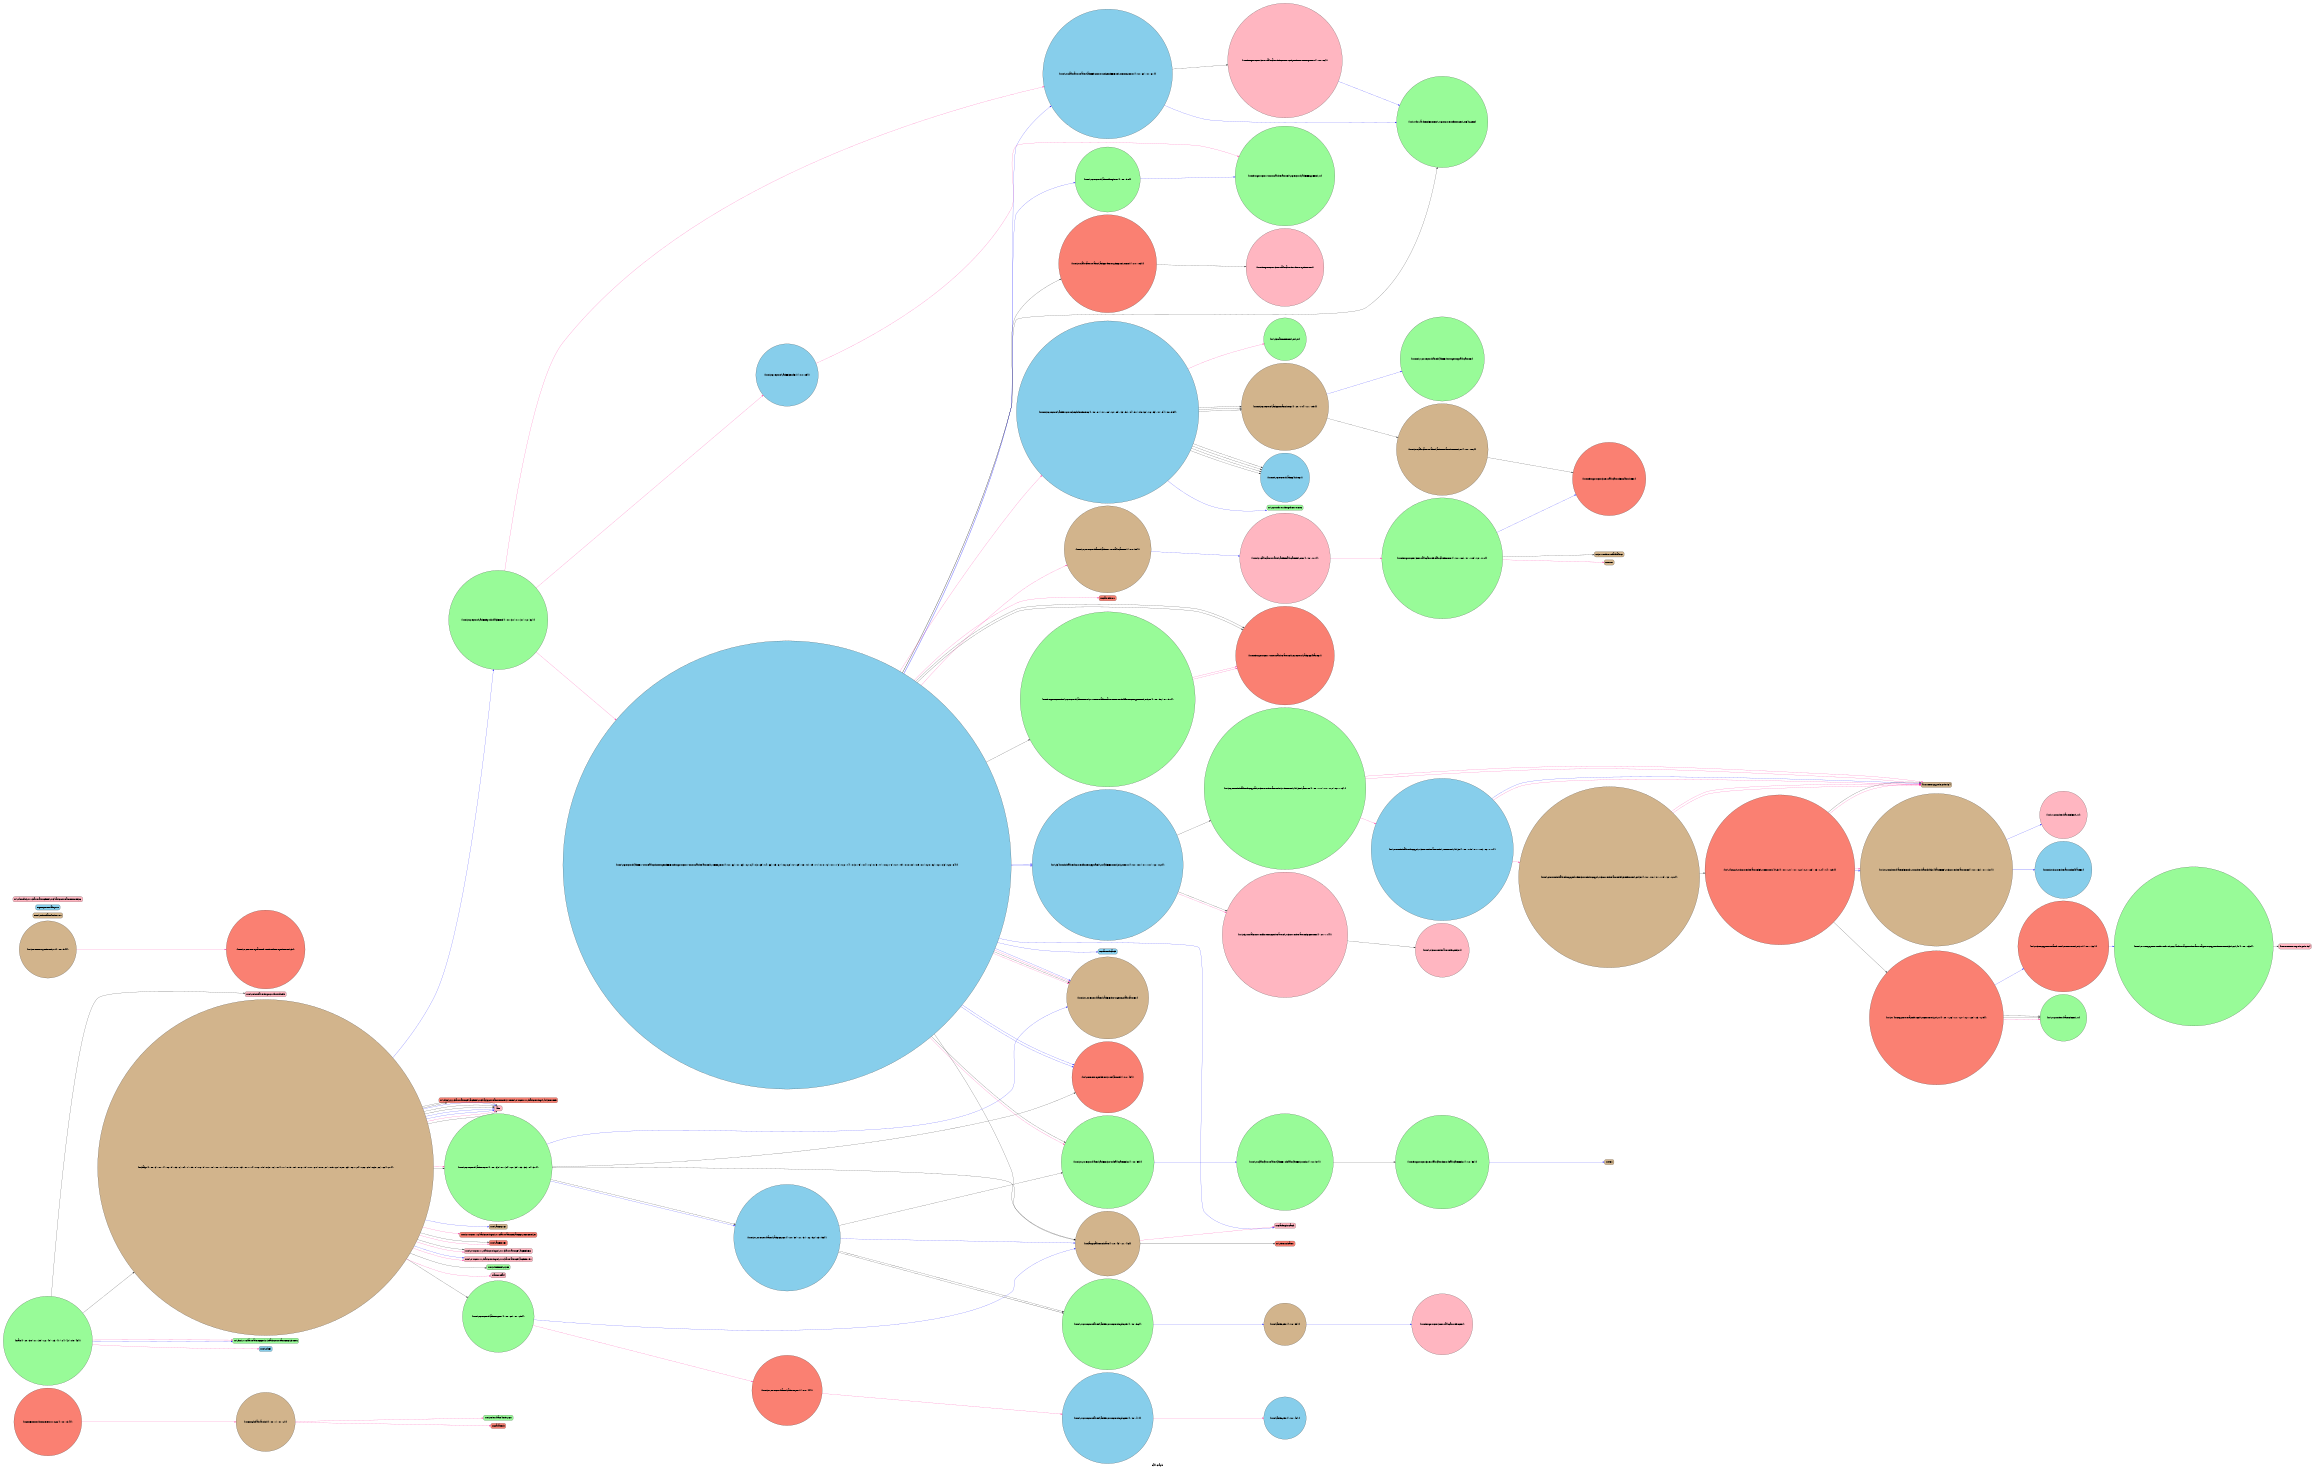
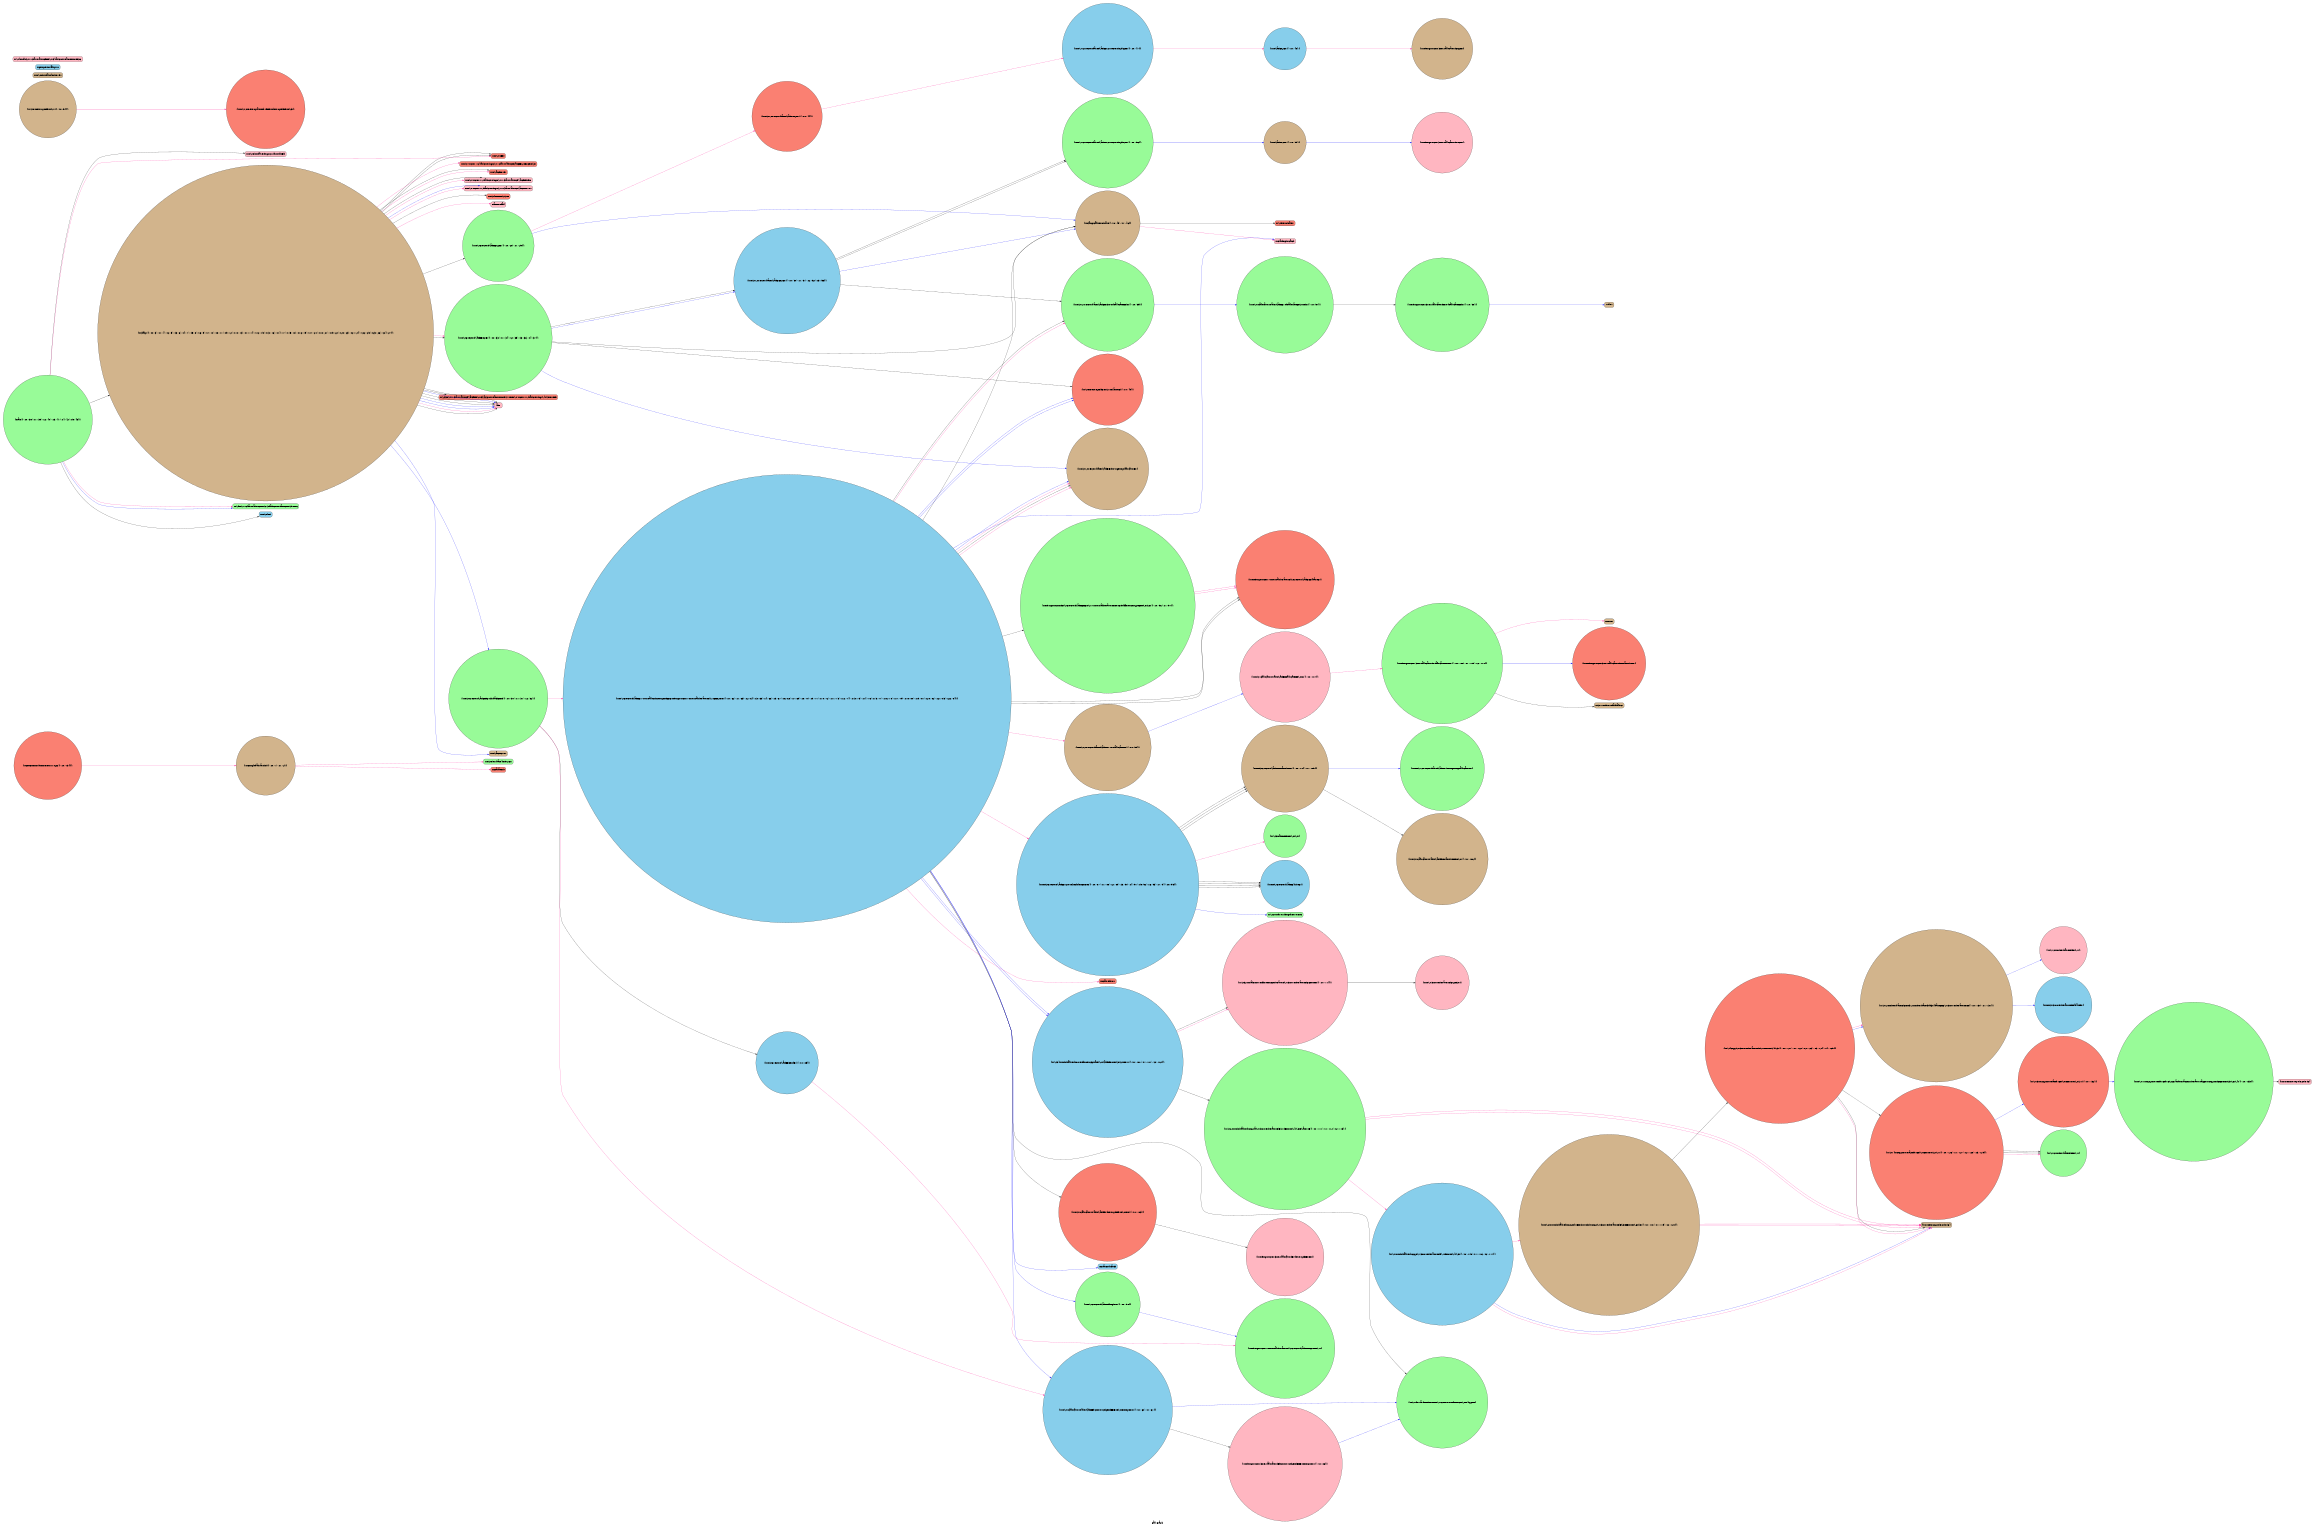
node "{_ZN9__gnu_cxx13new_allocatorIiEC2Ev}": added
node "_ZNSirsERi": added
edge "{_ZNSt16allocator_traitsISaIiEE8max_sizeERKS0_|{<s0>106}}" -> "{_ZNK9__gnu_cxx13new_allocatorIiE8max_sizeEv}": removed
edge "{_ZNSt6vectorIiSaIiEE9push_backERKi|{<s0>30|<s1>31|<s2>32}}" -> "{_ZNSt6vectorIiSaIiEE3endEv|{<s0>85}}": color deeppink -> black
node "_ZNSolsEPFRSoS_E": fillcolor palegreen -> salmon
edge "{main|{<s0>38|<s1>39|<s2>40|<s3>41|<s4>42|<s5>43}}" -> "_ZNSolsEi": color deeppink -> black
